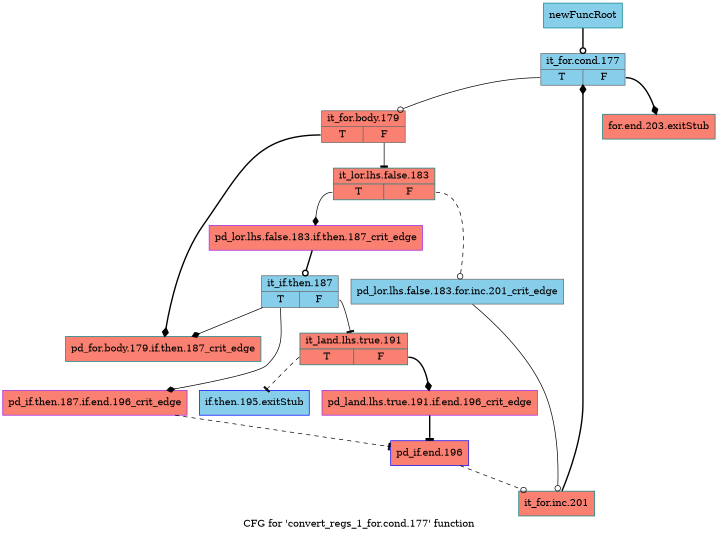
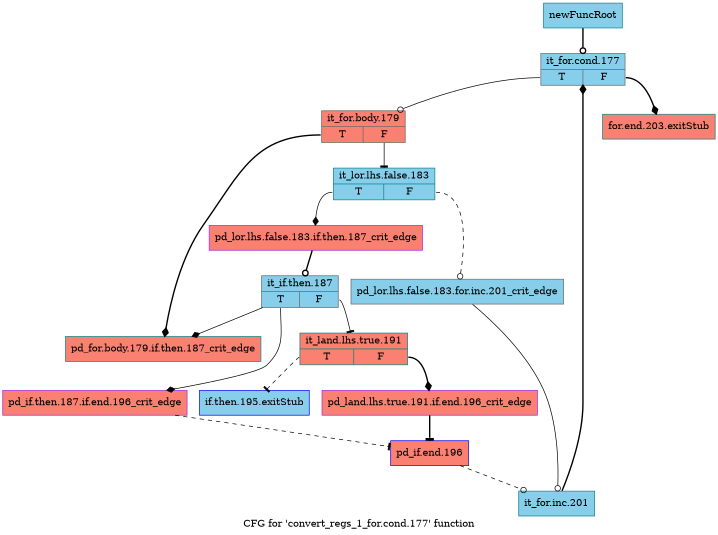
node "it_lor.lhs.false.183": fillcolor salmon -> skyblue
node "it_for.inc.201": fillcolor salmon -> skyblue
